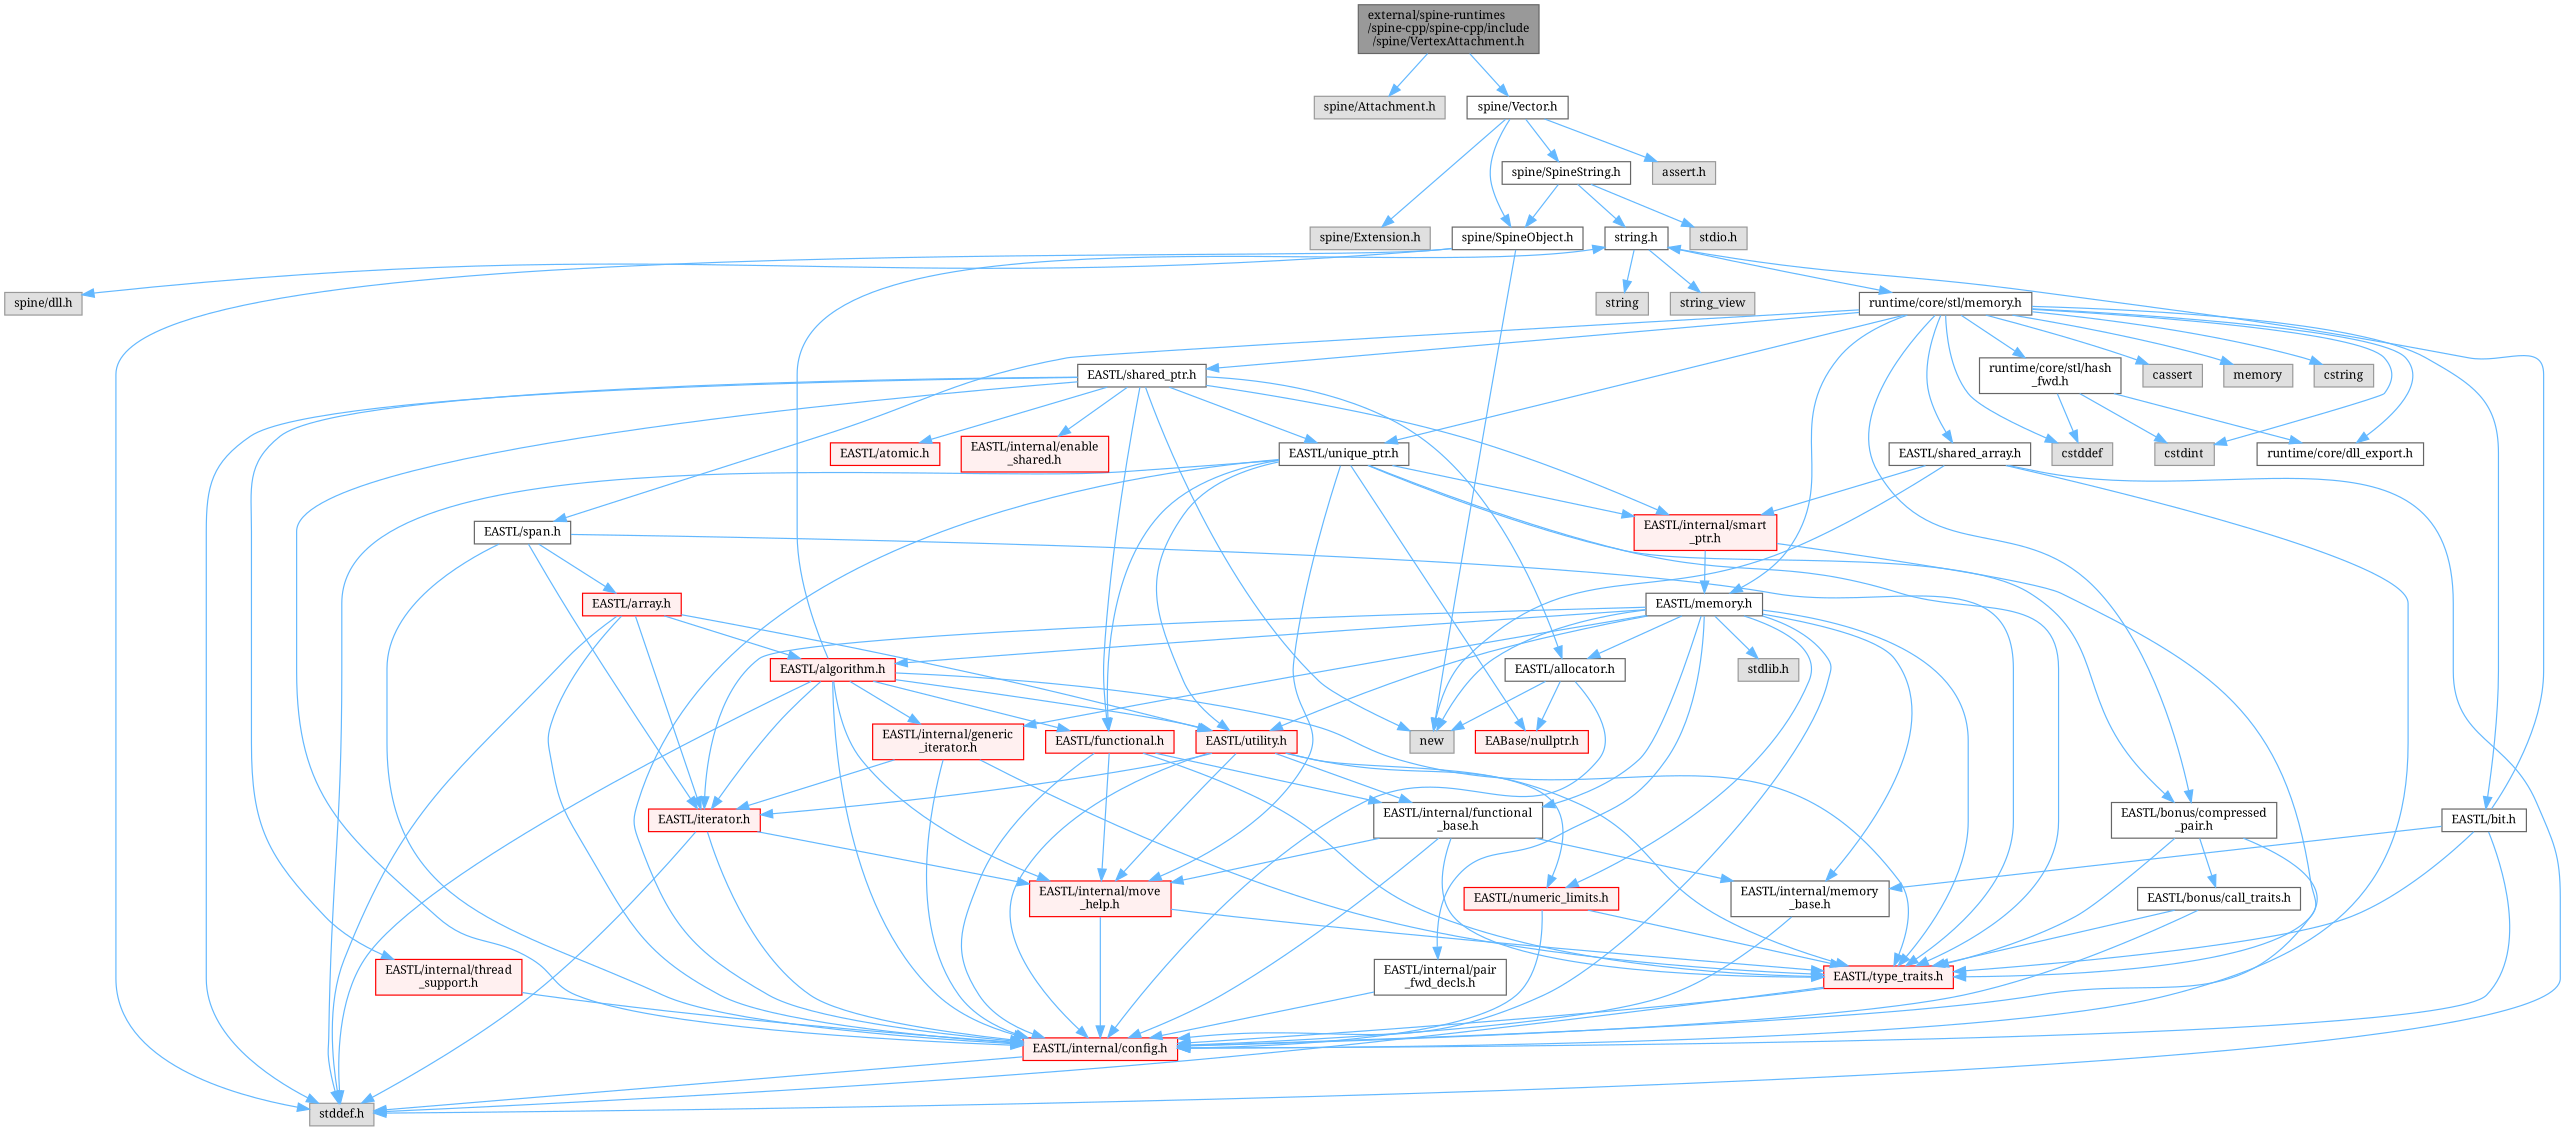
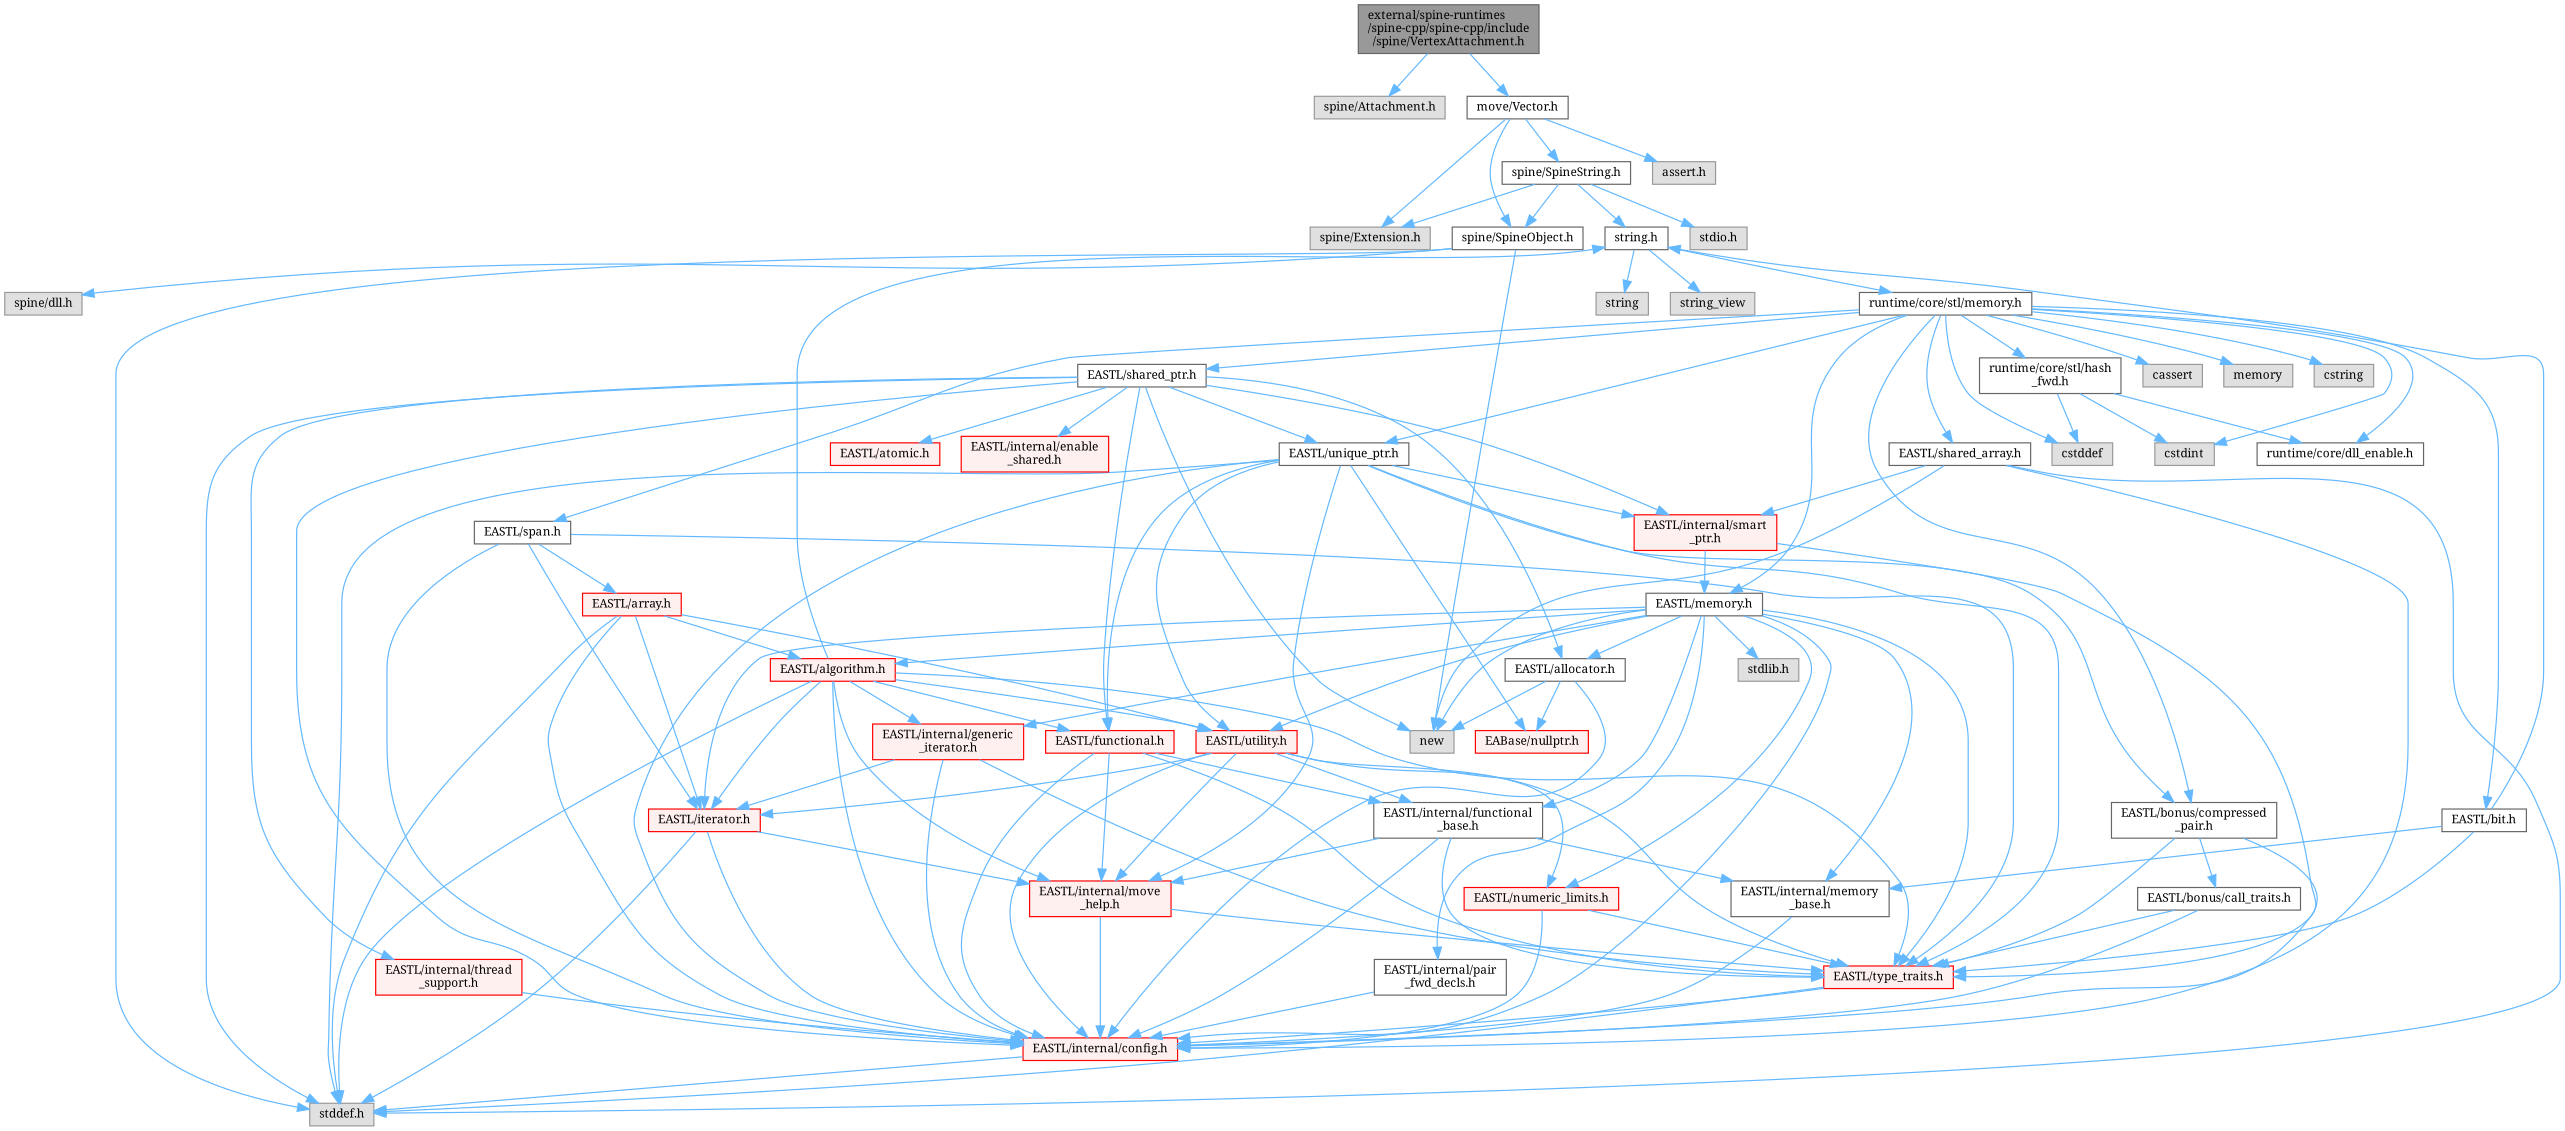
node "spine/Vector.h": label "spine/Vector.h" -> "move/Vector.h"
edge "spine/SpineString.h" -> "spine/Extension.h": added
node "runtime/core/dll_export.h": label "runtime/core/dll_export.h" -> "runtime/core/dll_enable.h"
edge "EASTL/bit.h" -> "EASTL/internal/config.h": removed
